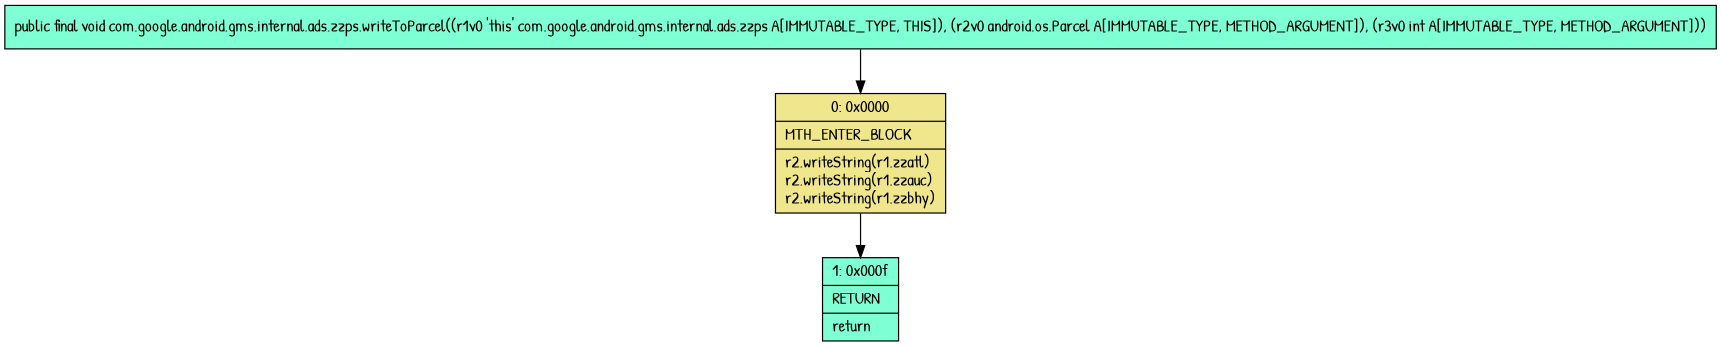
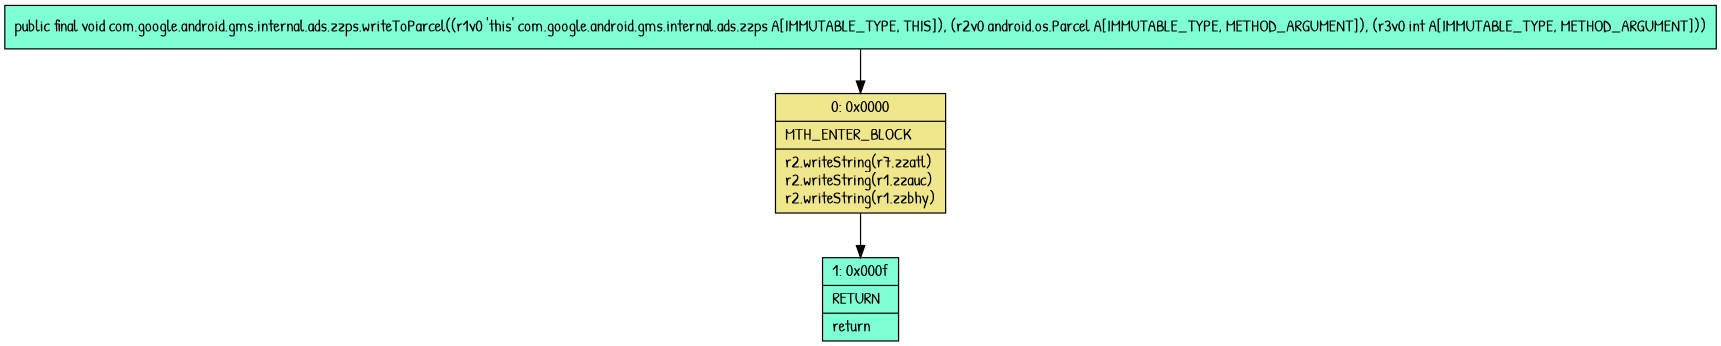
node "0: 0x0000": text "r2.writeString(r1.zzatl)" -> "r2.writeString(r7.zzatl)"
